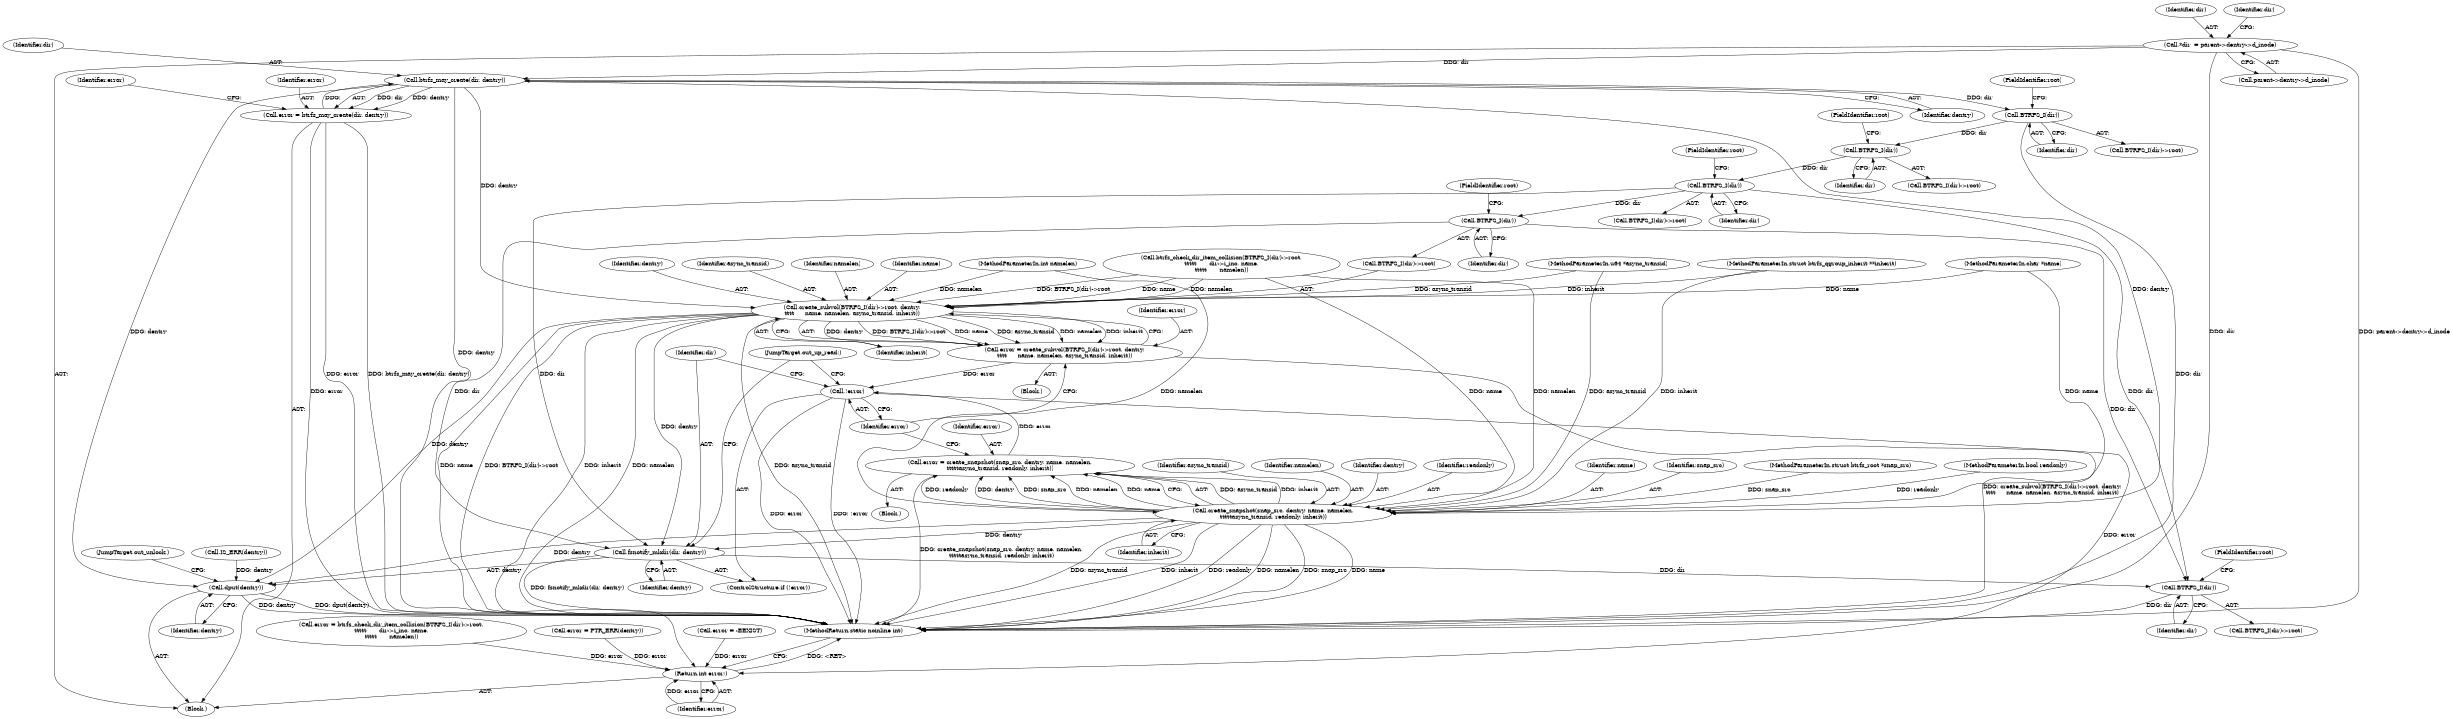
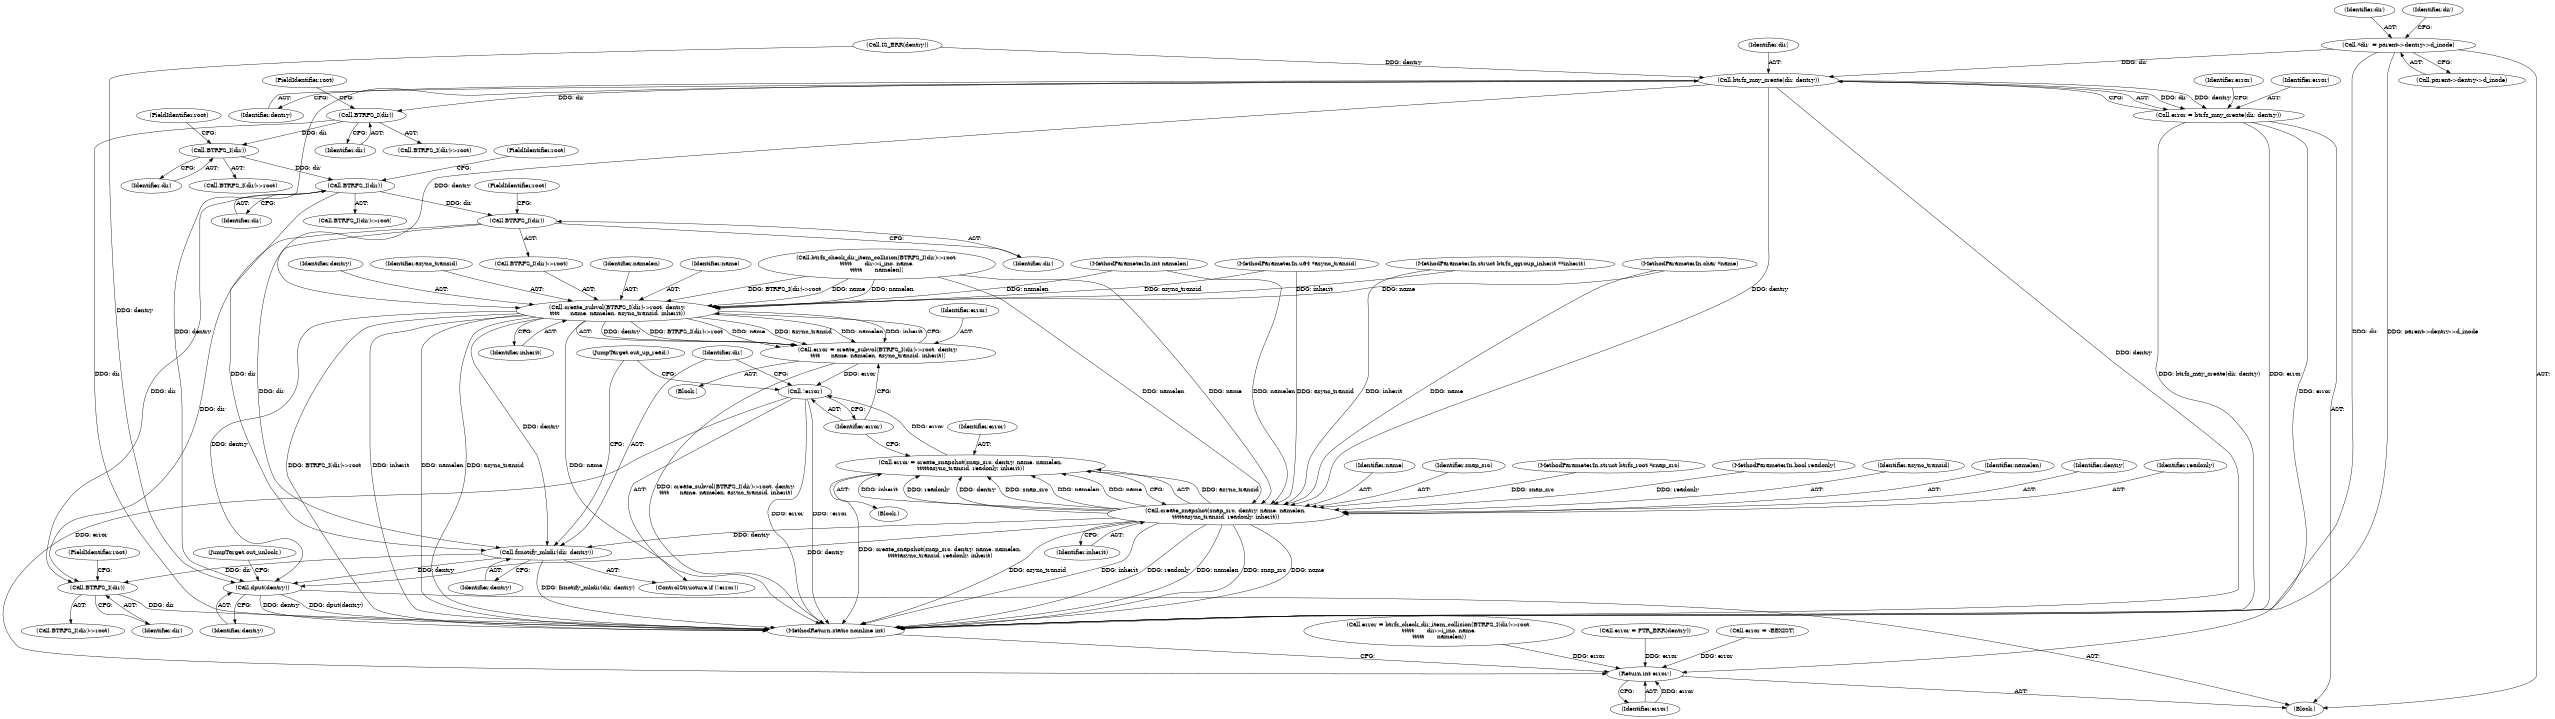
edge "(Call,IS_ERR(dentry))" -> "(Call,btrfs_may_create(dir, dentry))": added, label "DDG: dentry"
edge "(Call,error = btrfs_may_create(dir, dentry))" -> "(Call,btrfs_may_create(dir, dentry))": label "DDG: " -> "CFG: "
edge "(Call,fsnotify_mkdir(dir, dentry))" -> "(Call,dput(dentry))": label "AST: dentry" -> "DDG: dentry"
edge "(Return,int error;)" -> "(MethodReturn,static noinline int)": removed, label "DDG: <RET>"
